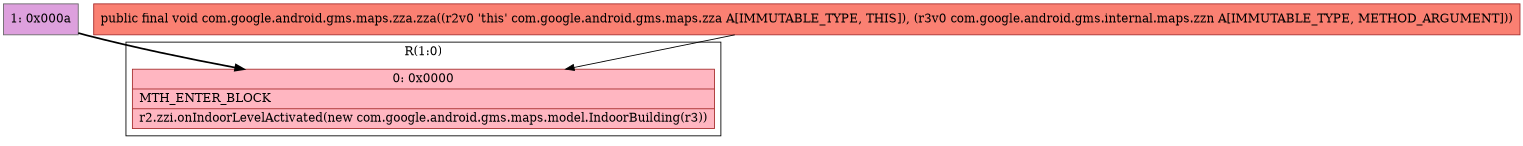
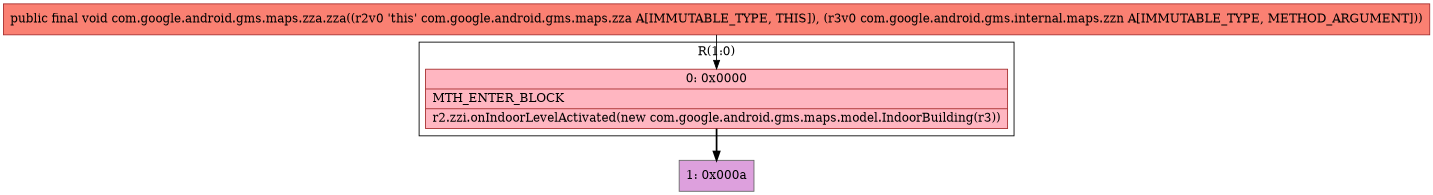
edge "1: 0x000a" -> "0: 0x0000": reversed
